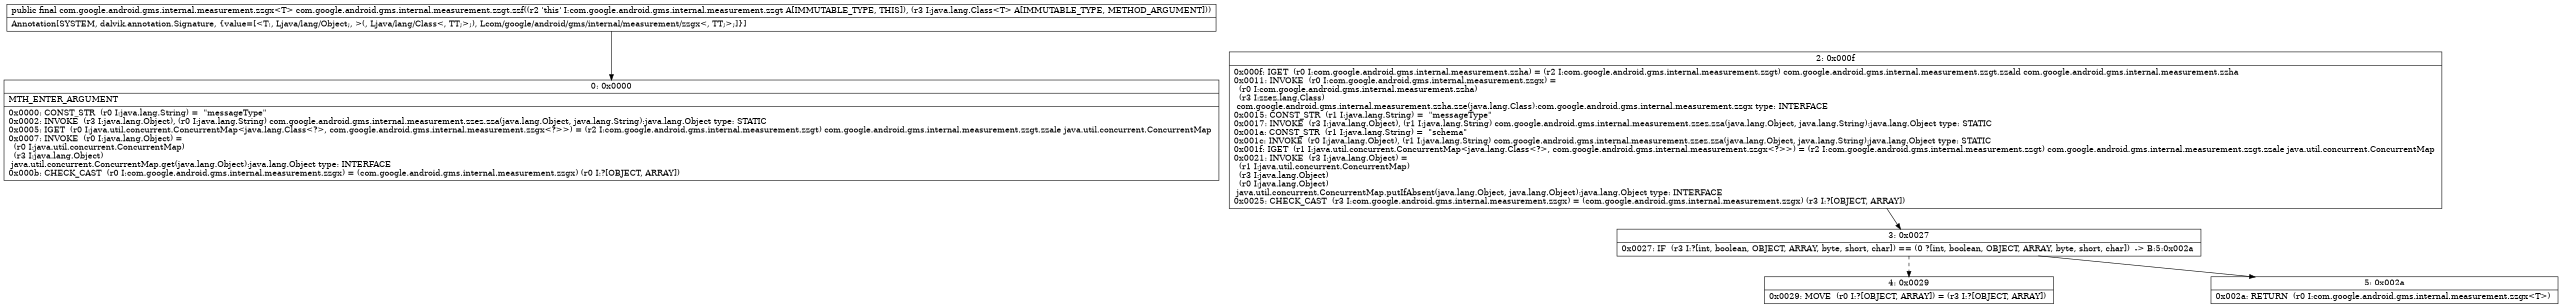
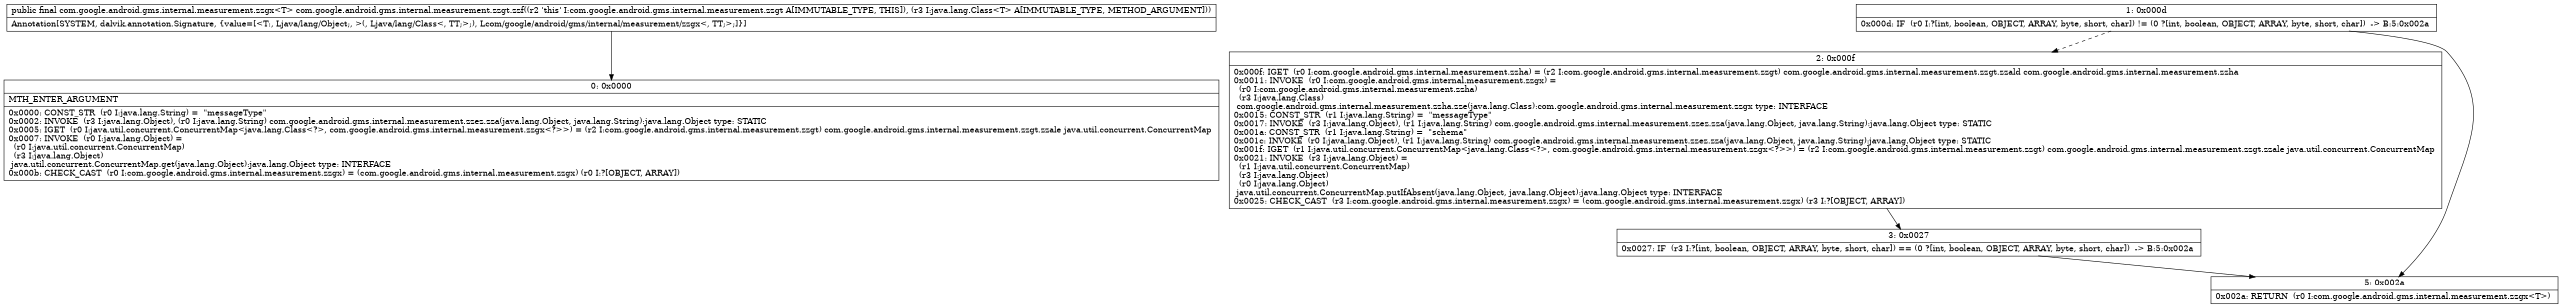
node "1: 0x000d": added
node "2: 0x000f": text "(r3 I:zzez.lang.Class)" -> "(r3 I:java.lang.Class)"
node "4: 0x0029": removed
